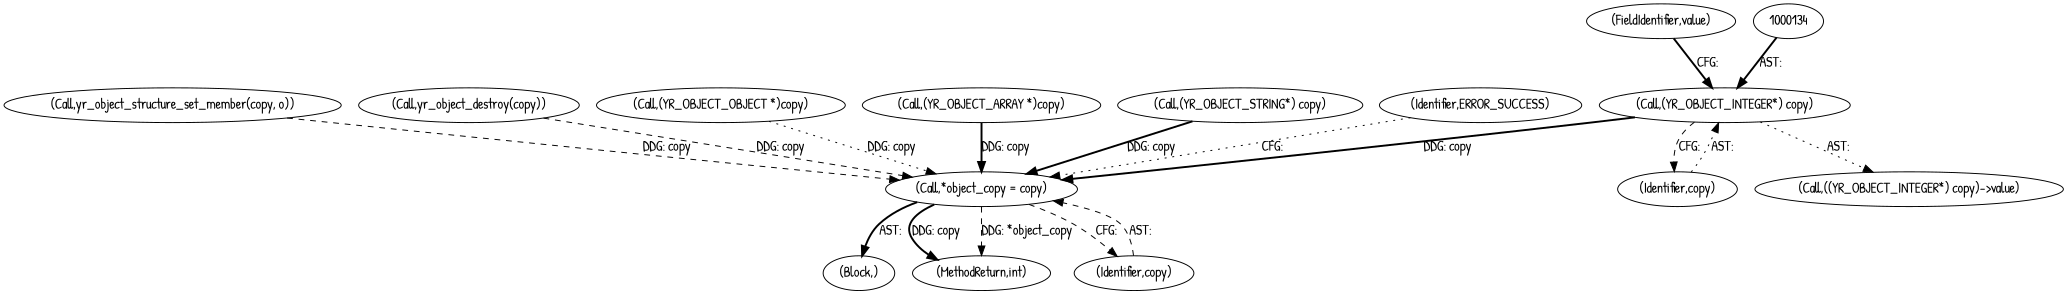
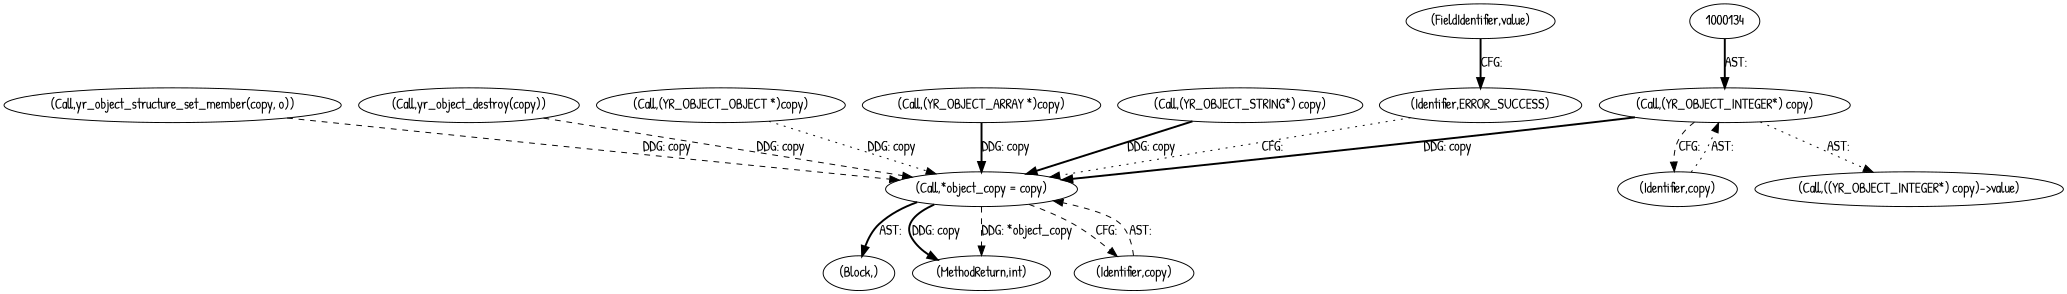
edge "(FieldIdentifier,value)" -> "(Call,(YR_OBJECT_INTEGER*) copy)": now "(FieldIdentifier,value)" -> "(Identifier,ERROR_SUCCESS)"
